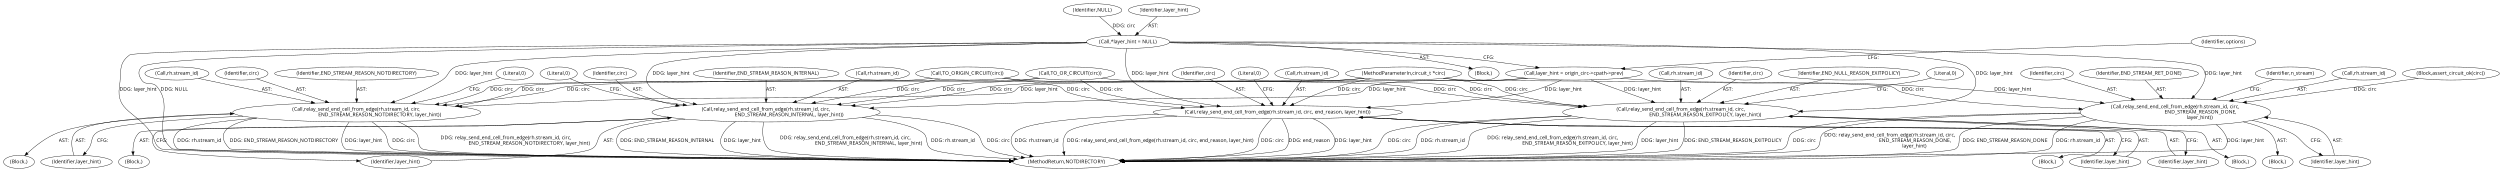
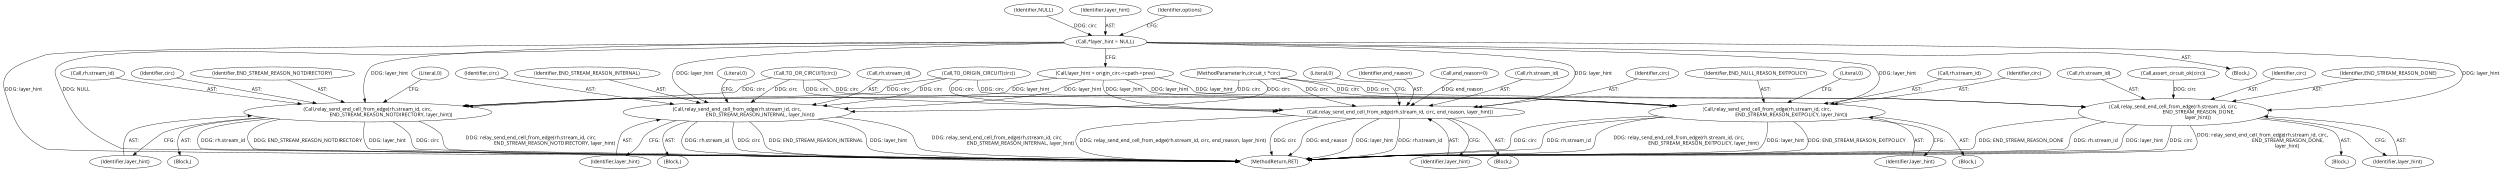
edge "(Identifier,options)" -> "(Call,layer_hint = origin_circ->cpath->prev)": now "(Identifier,options)" -> "(Call,*layer_hint = NULL)"
node "(Identifier,end_reason)": added
node "(Call,end_reason=0)": added
node "(Identifier,END_STREAM_RET_DONE)": label "(Identifier,END_STREAM_RET_DONE)" -> "(Identifier,END_STREAM_REASON_DONE)"
node "(Identifier,n_stream)": removed
node "(Block,assert_circuit_ok(circ))": label "(Block,assert_circuit_ok(circ))" -> "(Call,assert_circuit_ok(circ))"
node "(MethodReturn,NOTDIRECTORY)": label "(MethodReturn,NOTDIRECTORY)" -> "(MethodReturn,RET)"
